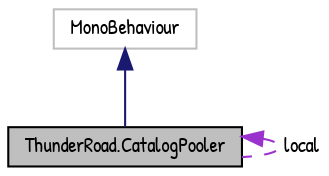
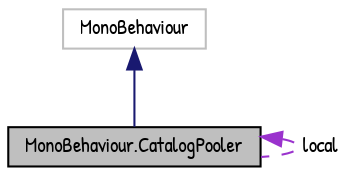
node "ThunderRoad.CatalogPooler": label "ThunderRoad.CatalogPooler" -> "MonoBehaviour.CatalogPooler"
